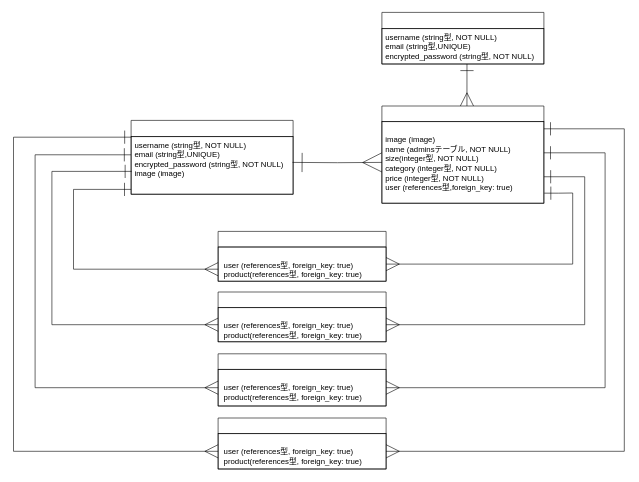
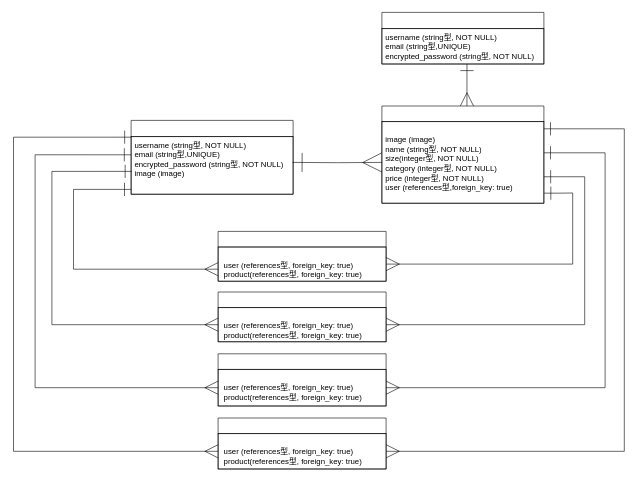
node "productsテーブル": label "productsテーブル" -> "integer型"
node "image (image) name (adminsテーブル, NOT NULL) size(integer型, NOT NULL) category (integer型, NOT NULL) price (integer型, NOT NULL) user (references型,foreign_key: true)": label "image (image) name (adminsテーブル, NOT NULL) size(integer型, NOT NULL) category (integer型, NOT NULL) price (integer型, NOT NULL) user (references型,foreign_key: true)" -> "image (image) name (string型, NOT NULL) size(integer型, NOT NULL) category (integer型, NOT NULL) price (integer型, NOT NULL) user (references型,foreign_key: true)"
